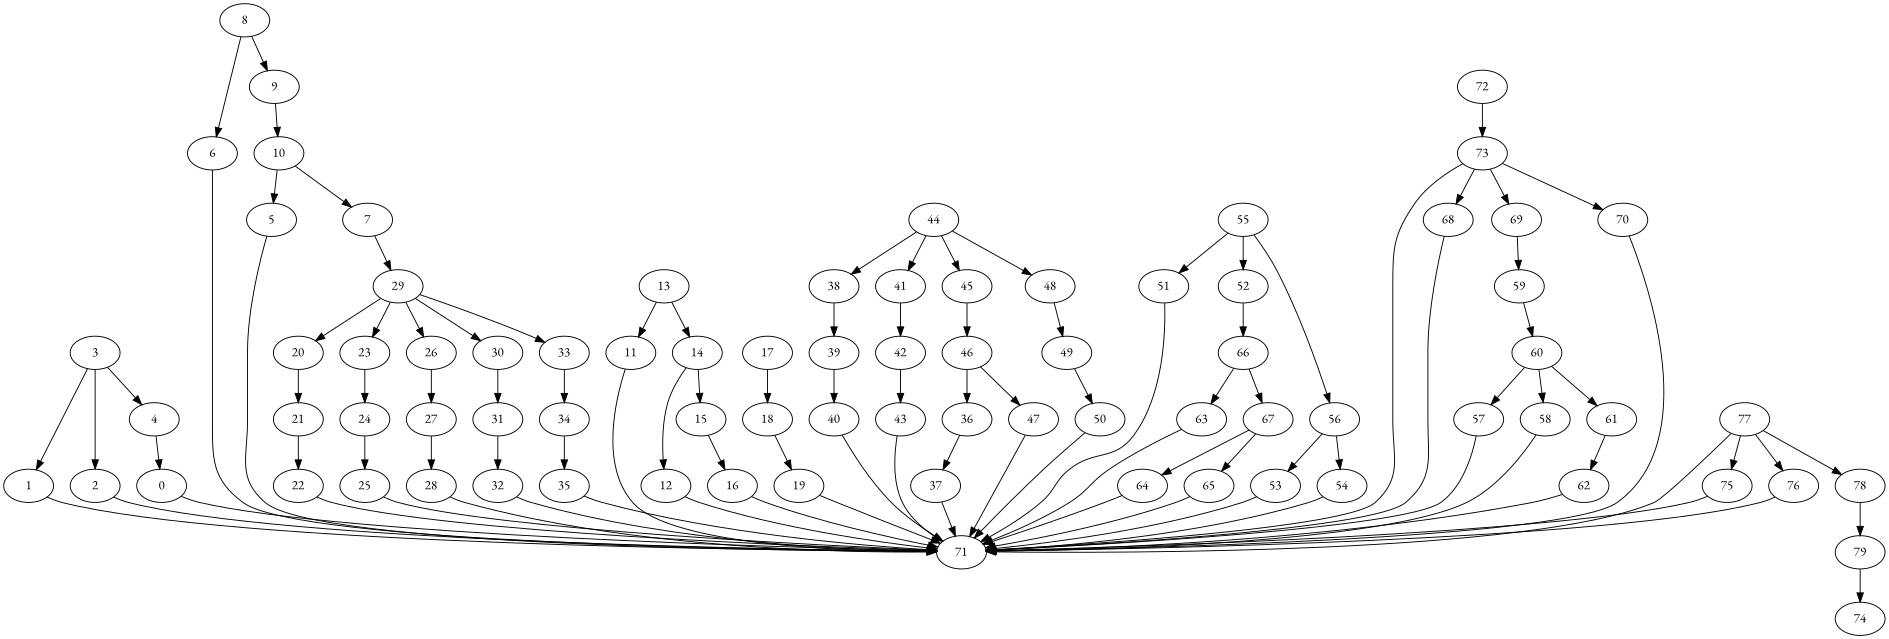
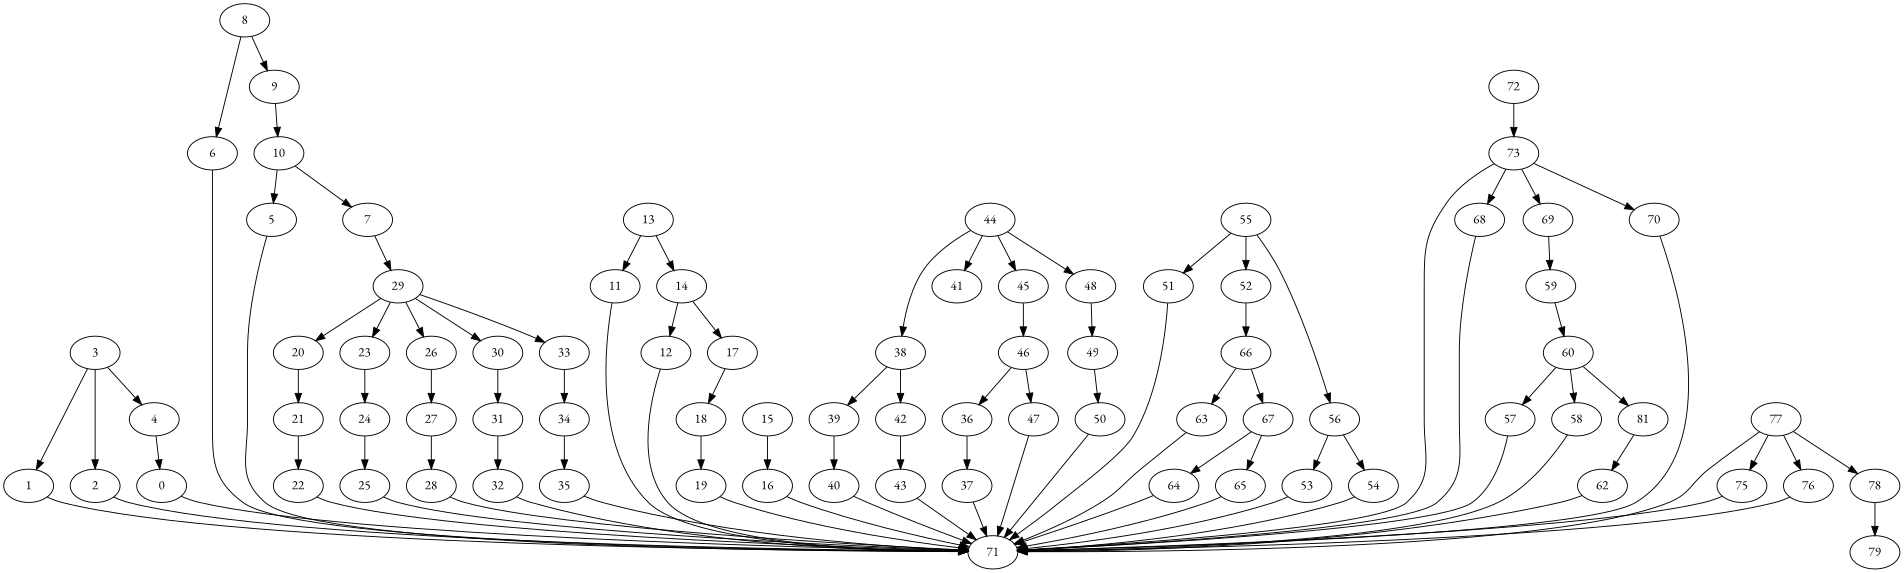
edge "41" -> "42": now "38" -> "42"
edge "14" -> "15": now "14" -> "17"
node "61": label "61" -> "81"
node "74": removed
